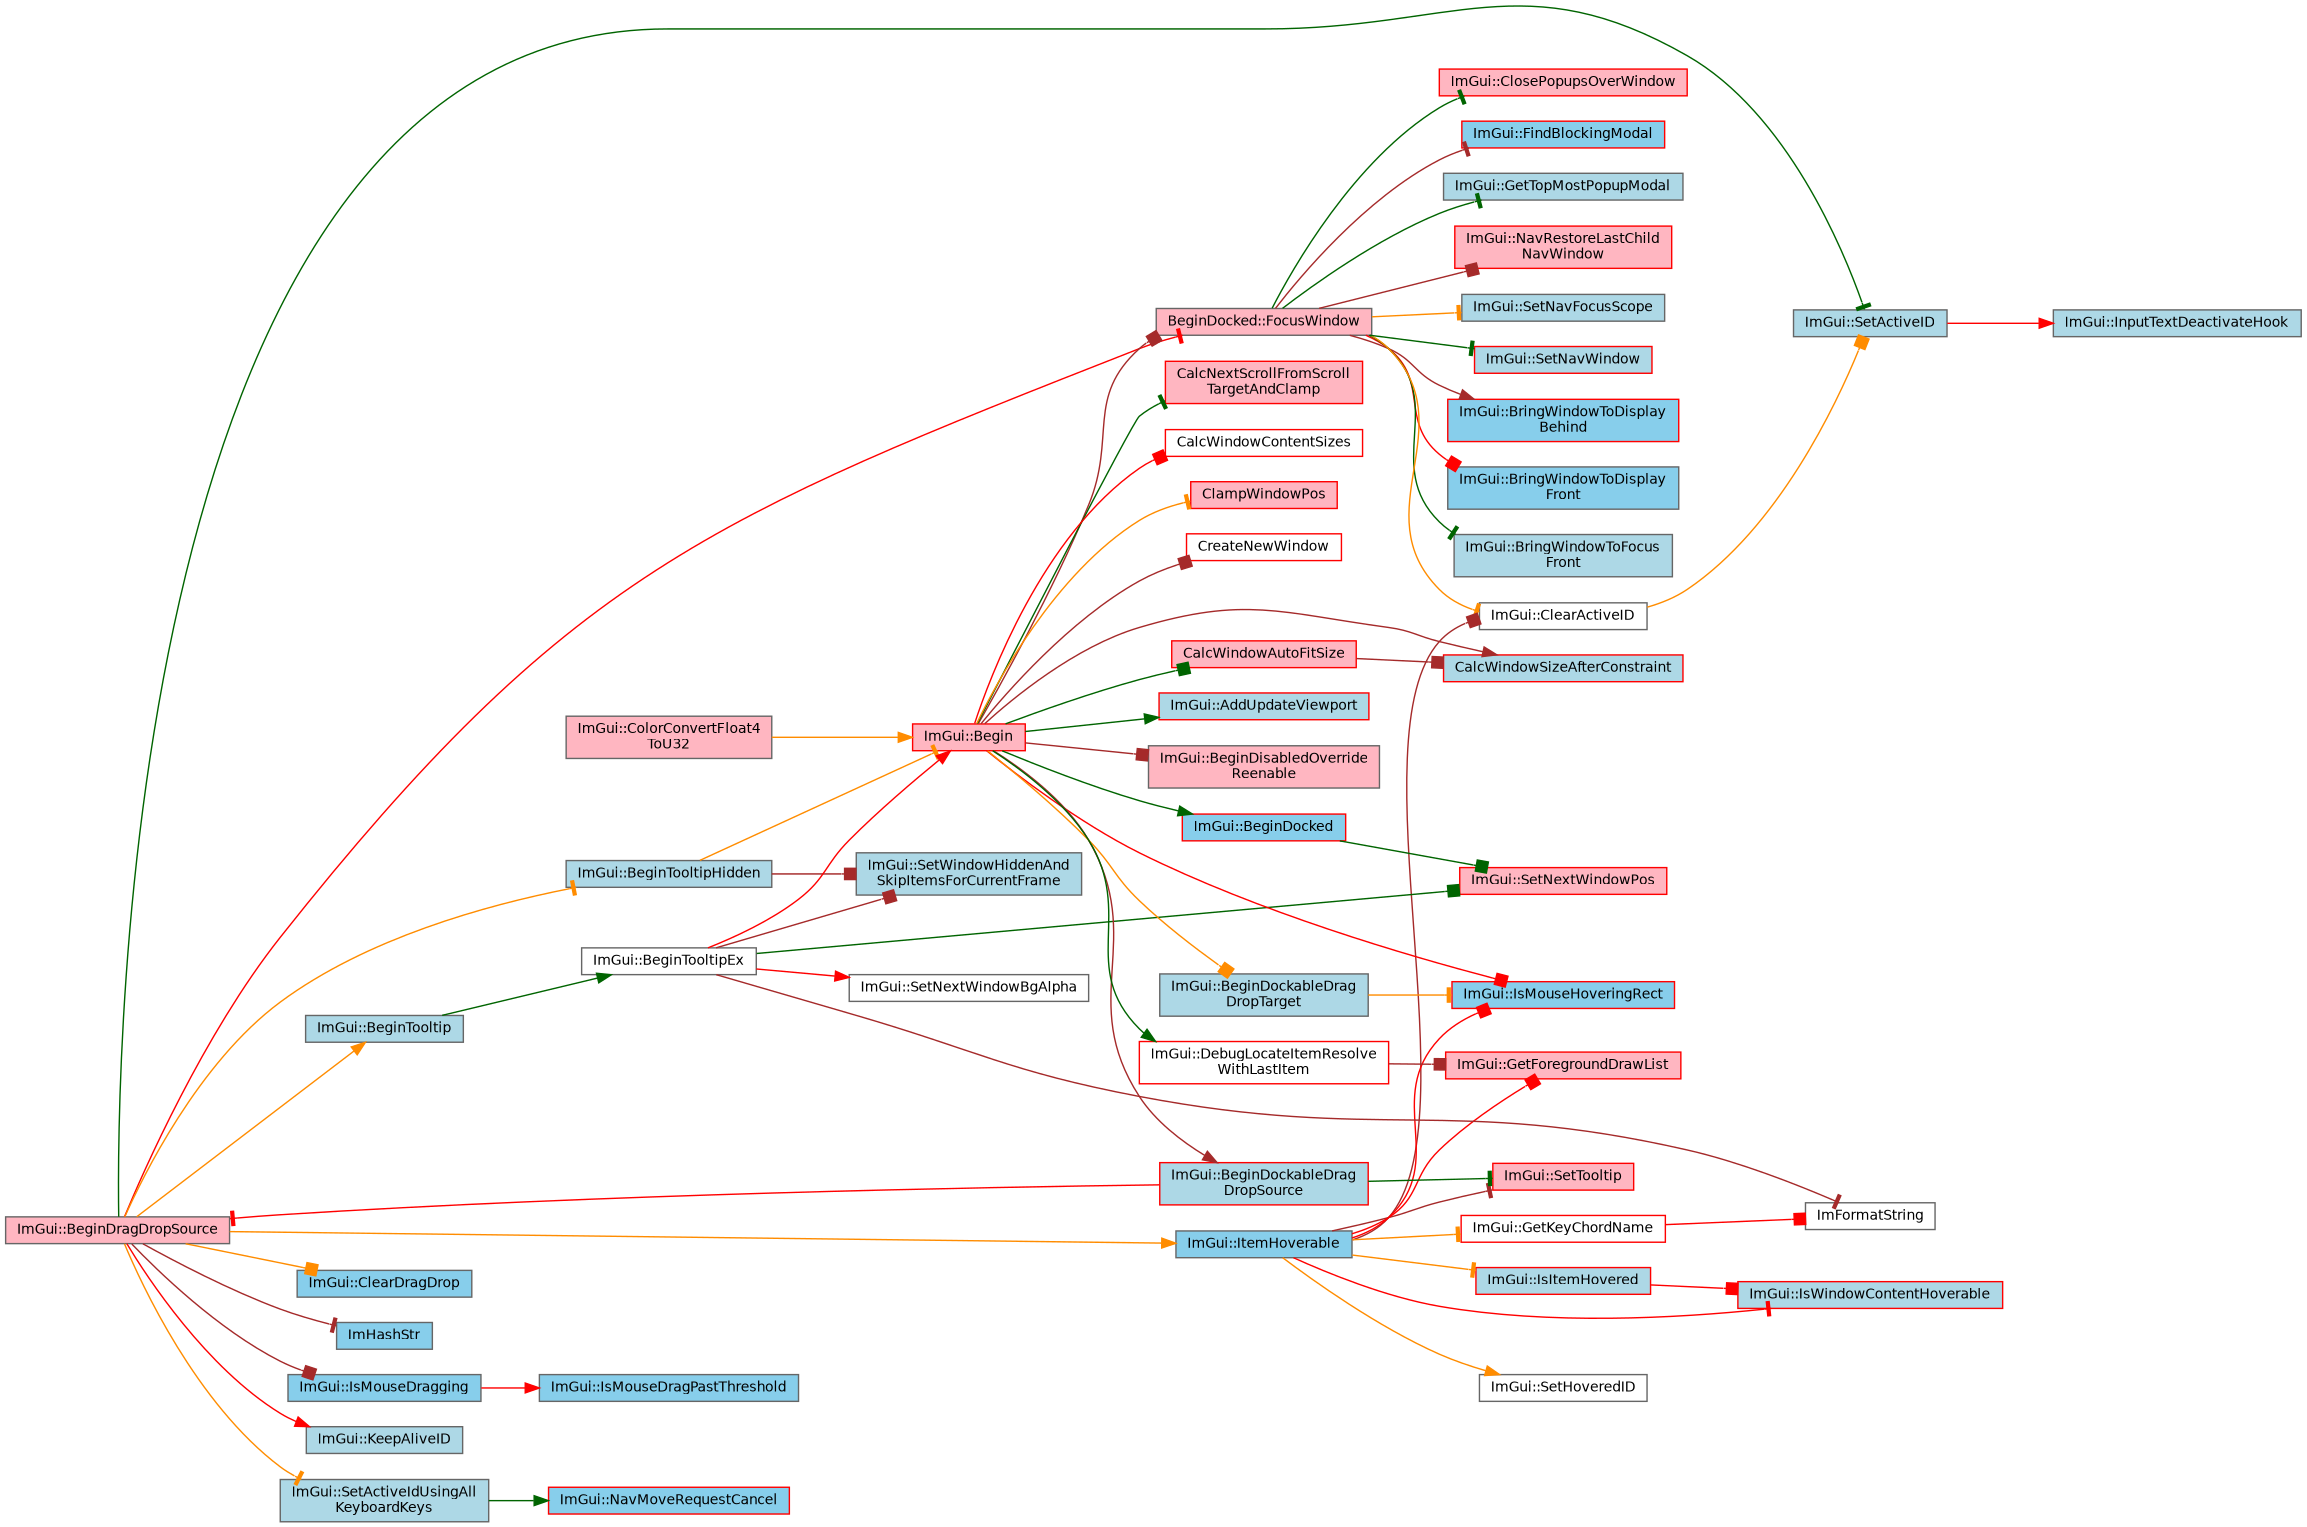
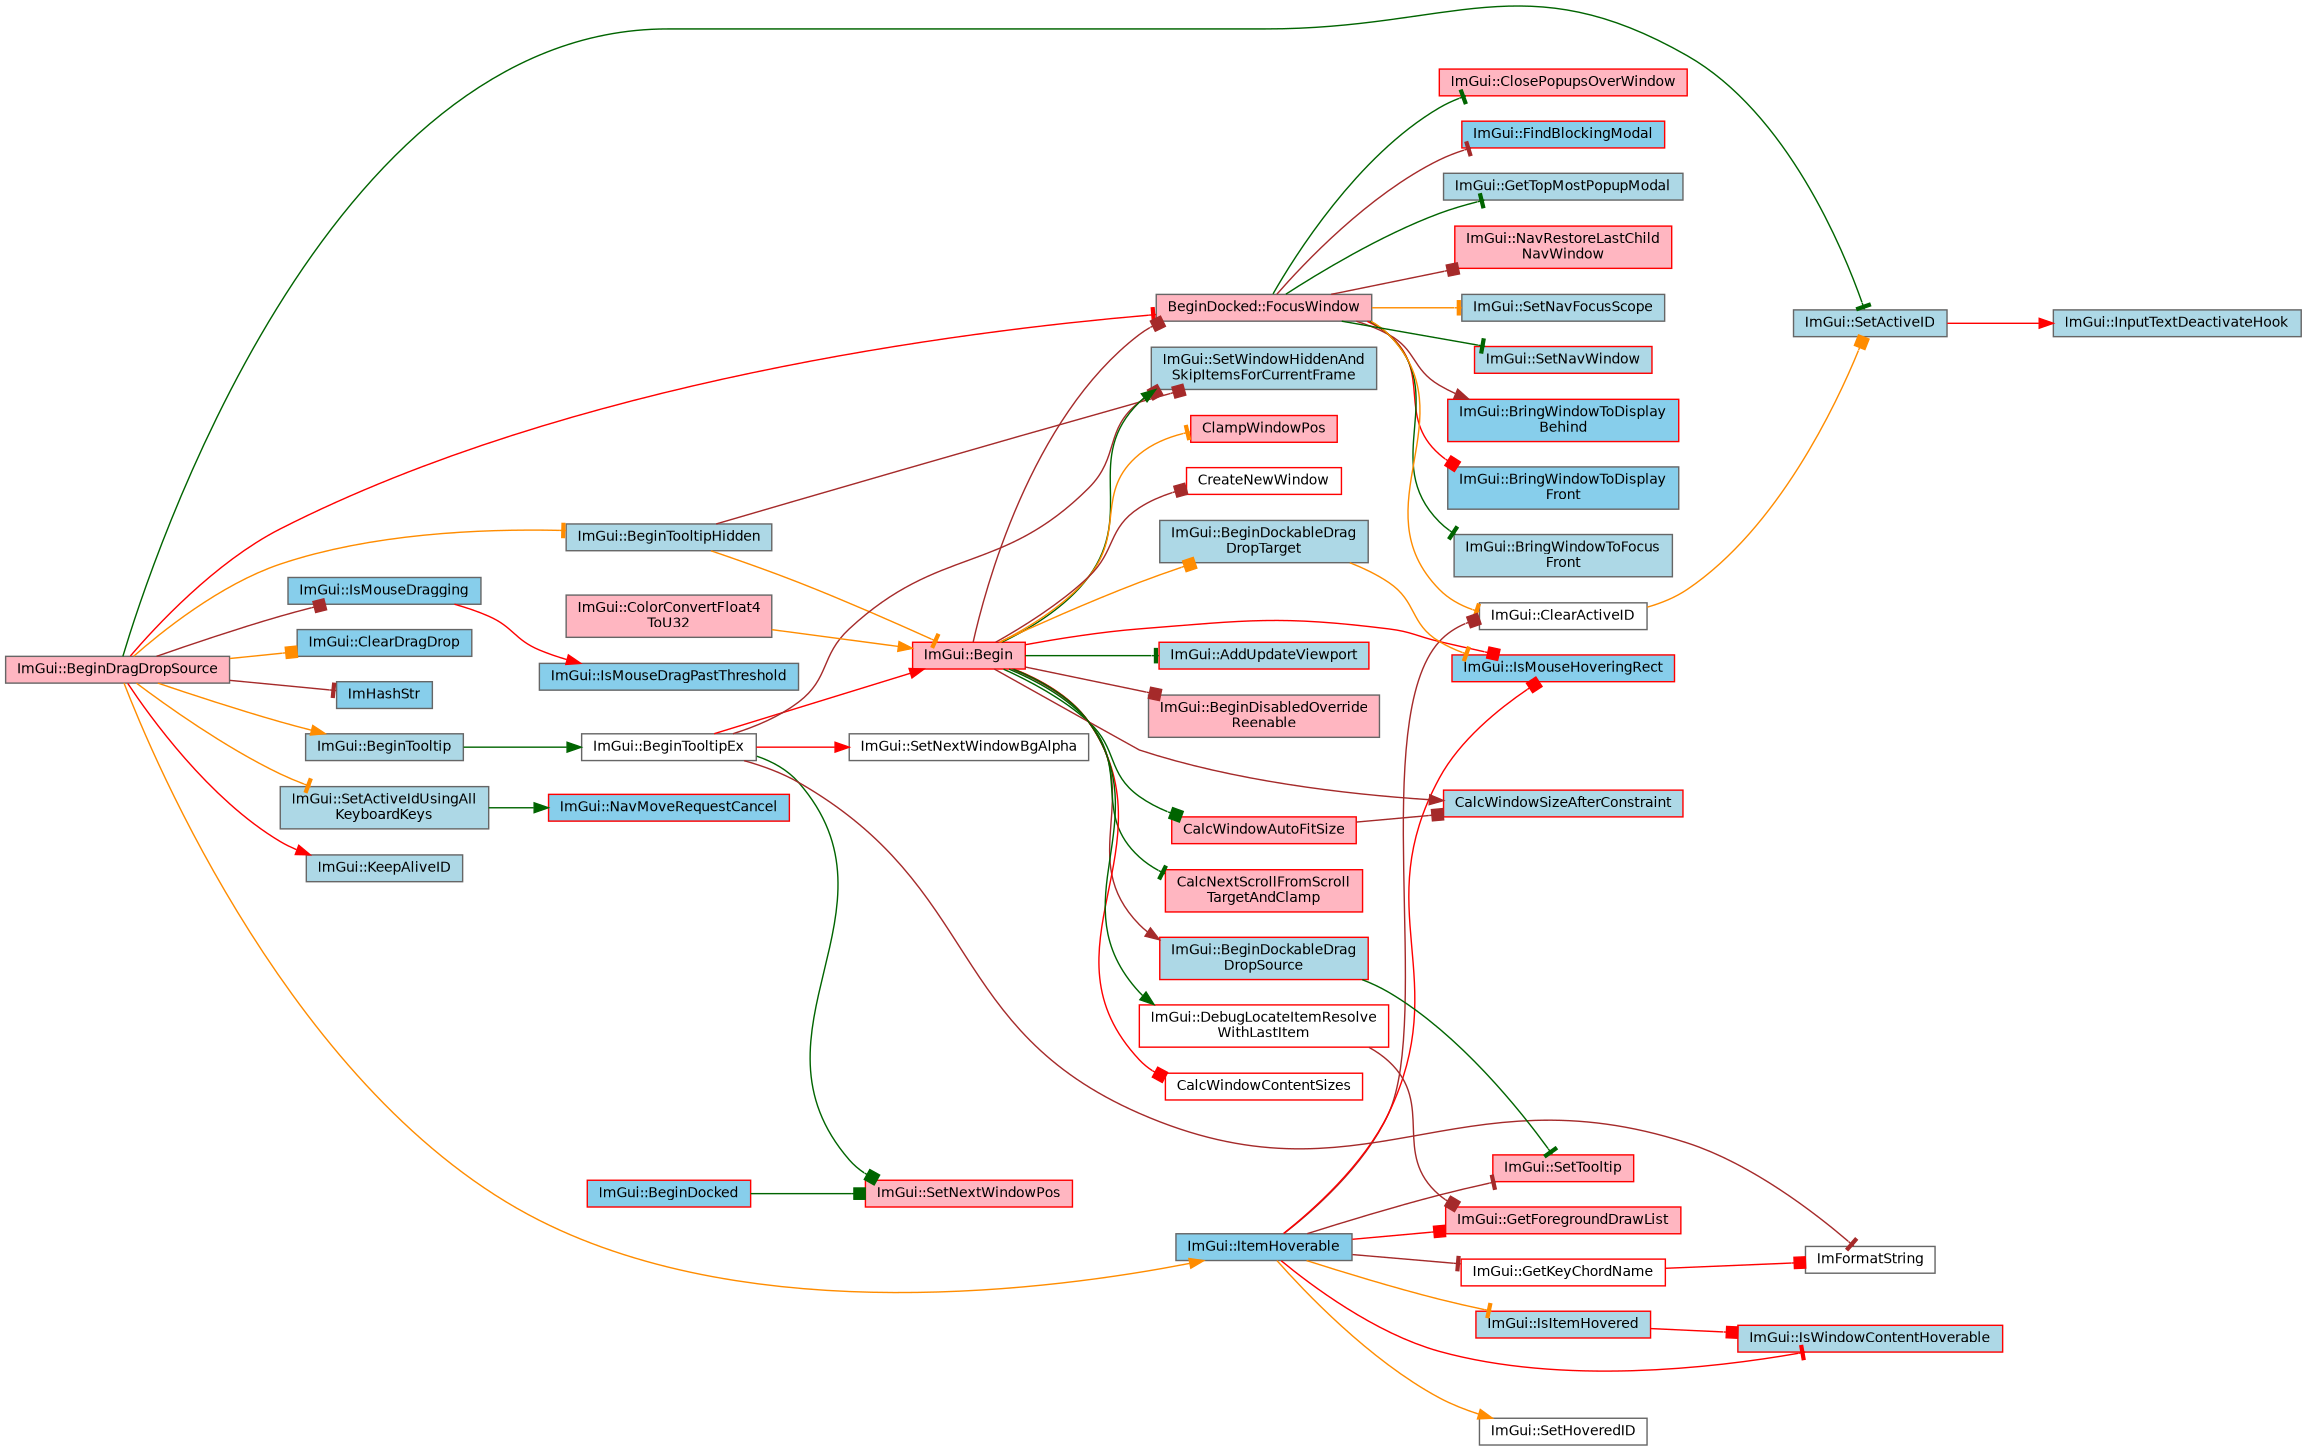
edge "ImGui::Begin" -> "ImGui::AddUpdateViewport": arrowhead normal -> tee
edge "ImGui::Begin" -> "ImGui::BeginDocked": now "ImGui::Begin" -> "ImGui::SetWindowHiddenAnd SkipItemsForCurrentFrame"
edge "ImGui::BeginDockableDrag DropSource" -> "ImGui::BeginDragDropSource": removed
edge "ImGui::ItemHoverable" -> "ImGui::GetKeyChordName": color darkorange -> brown
